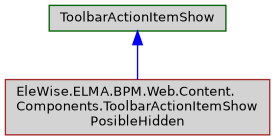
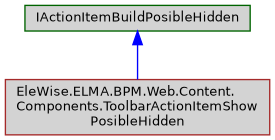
node "ToolbarActionItemShow": label "ToolbarActionItemShow" -> "IActionItemBuildPosibleHidden"
